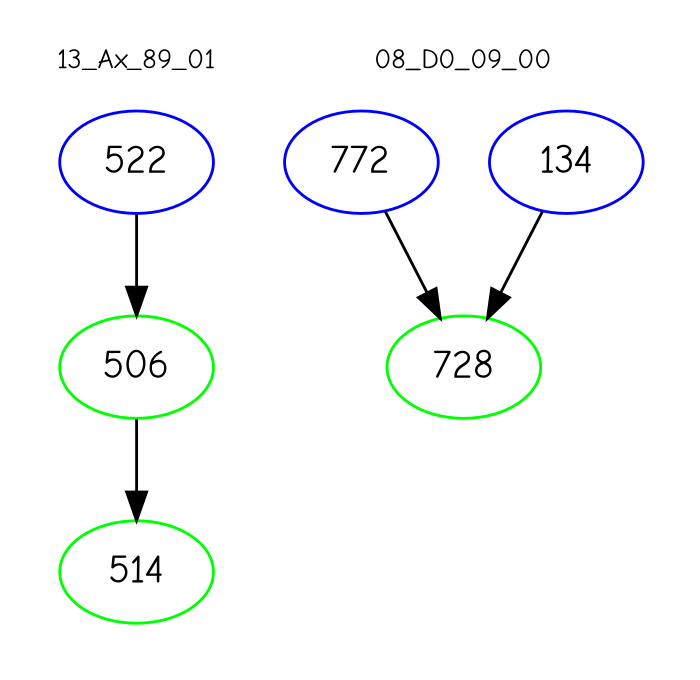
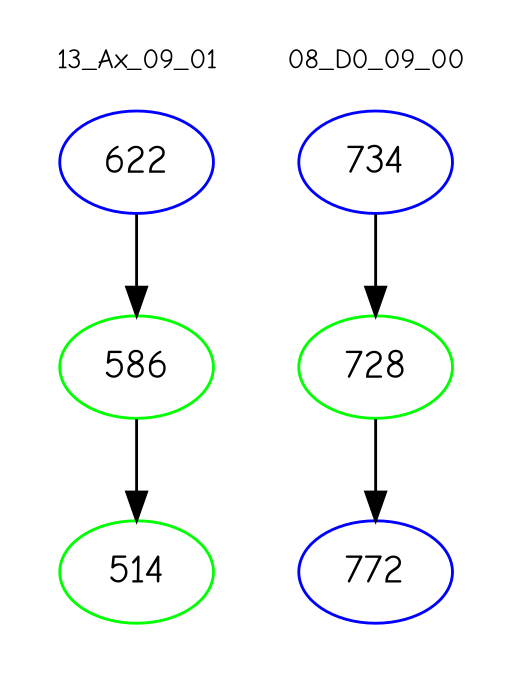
cluster "13_Ax_89_01": label "13_Ax_89_01" -> "13_Ax_09_01"
node "522": label "522" -> "622"
node "134": label "134" -> "734"
edge "772" -> "728": reversed
node "506": label "506" -> "586"
